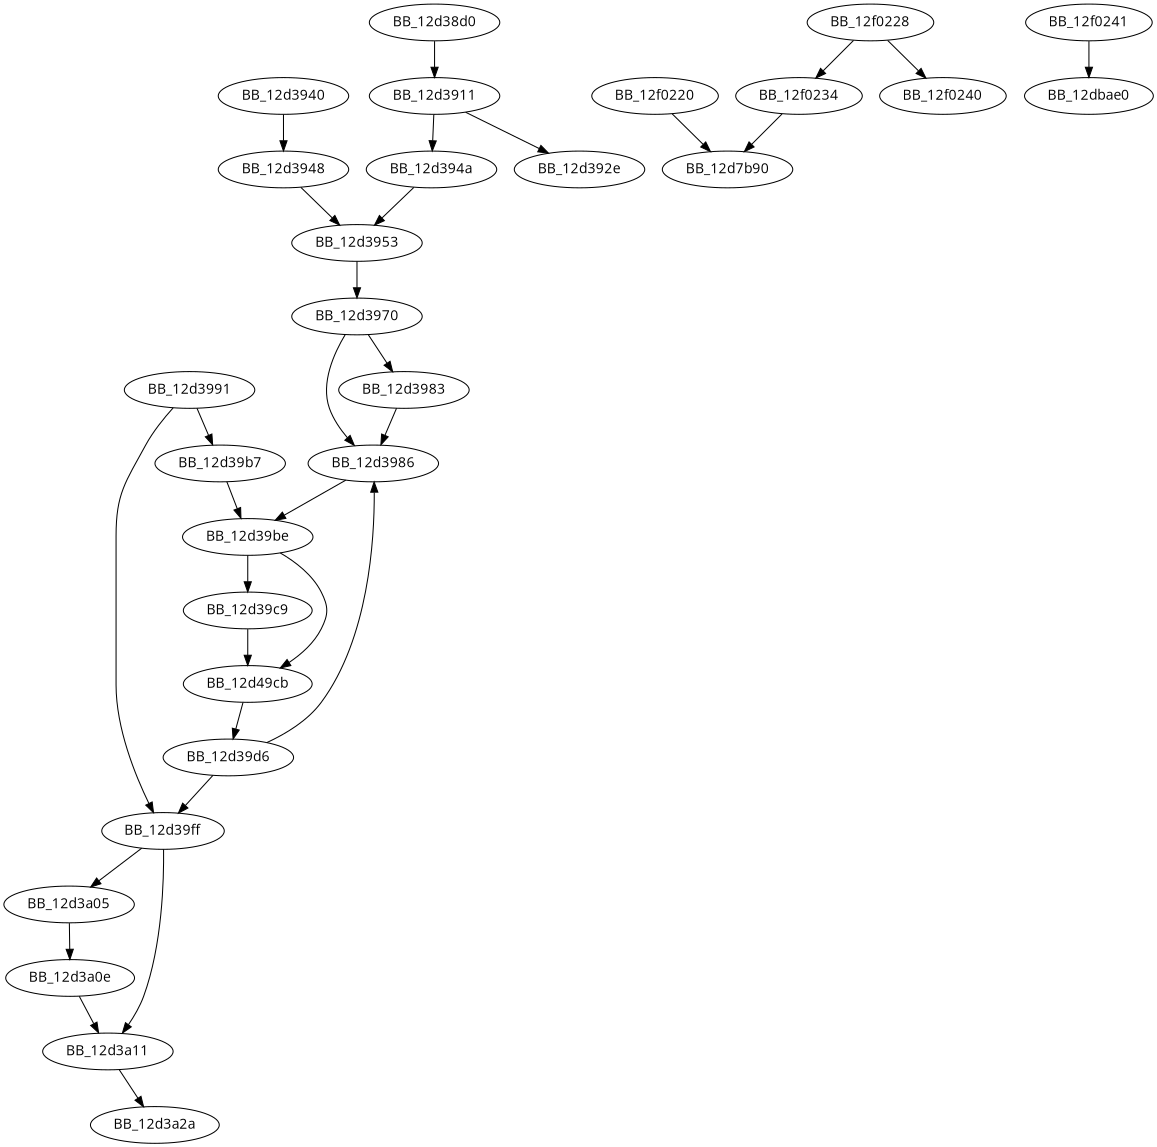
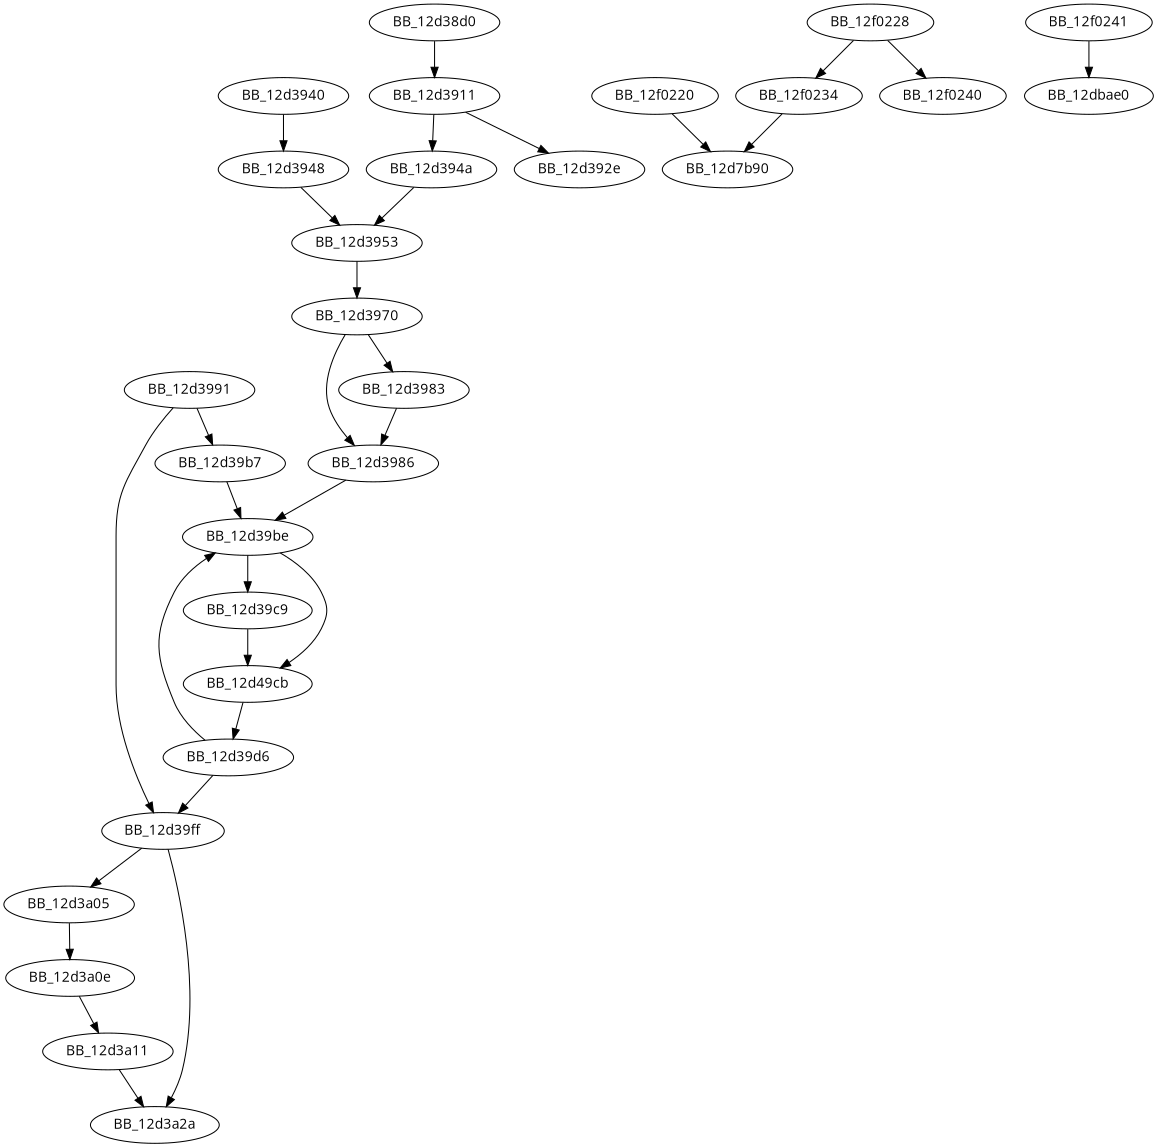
edge "BB_12d39d6" -> "BB_12d3986": now "BB_12d39d6" -> "BB_12d39be"
edge "BB_12d39ff" -> "BB_12d3a11": now "BB_12d39ff" -> "BB_12d3a2a"
